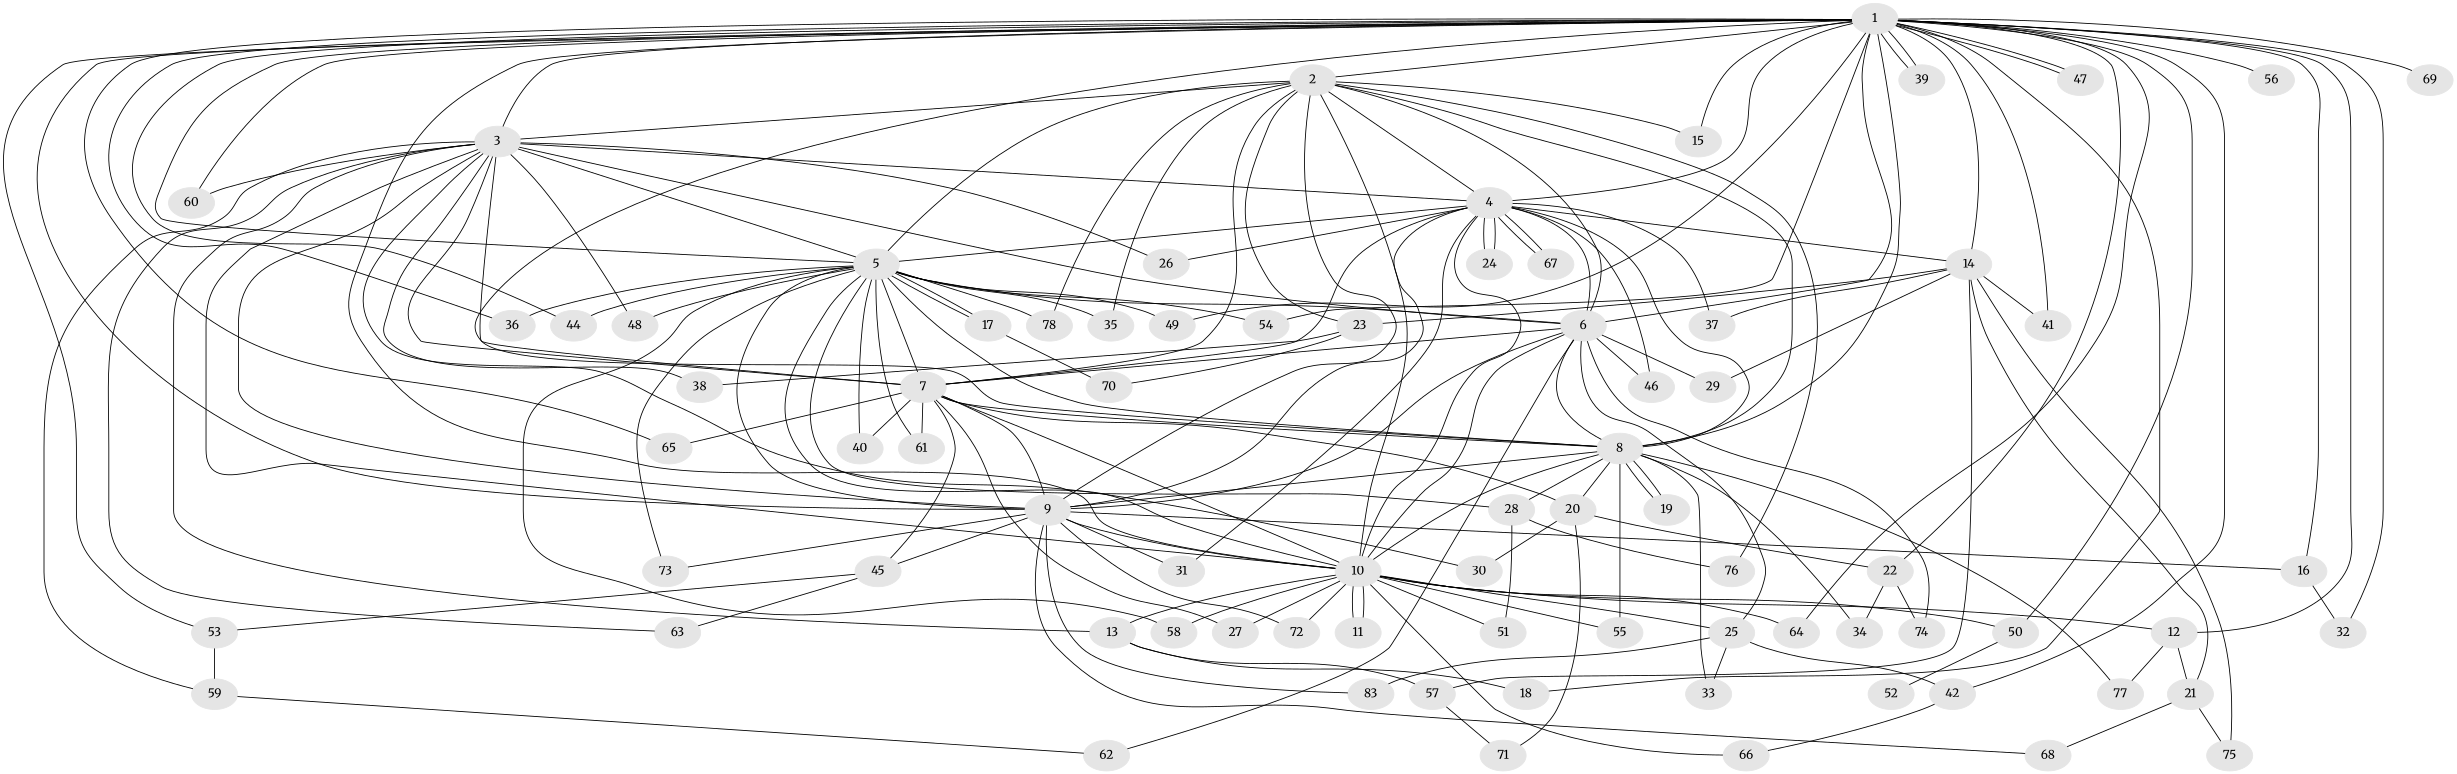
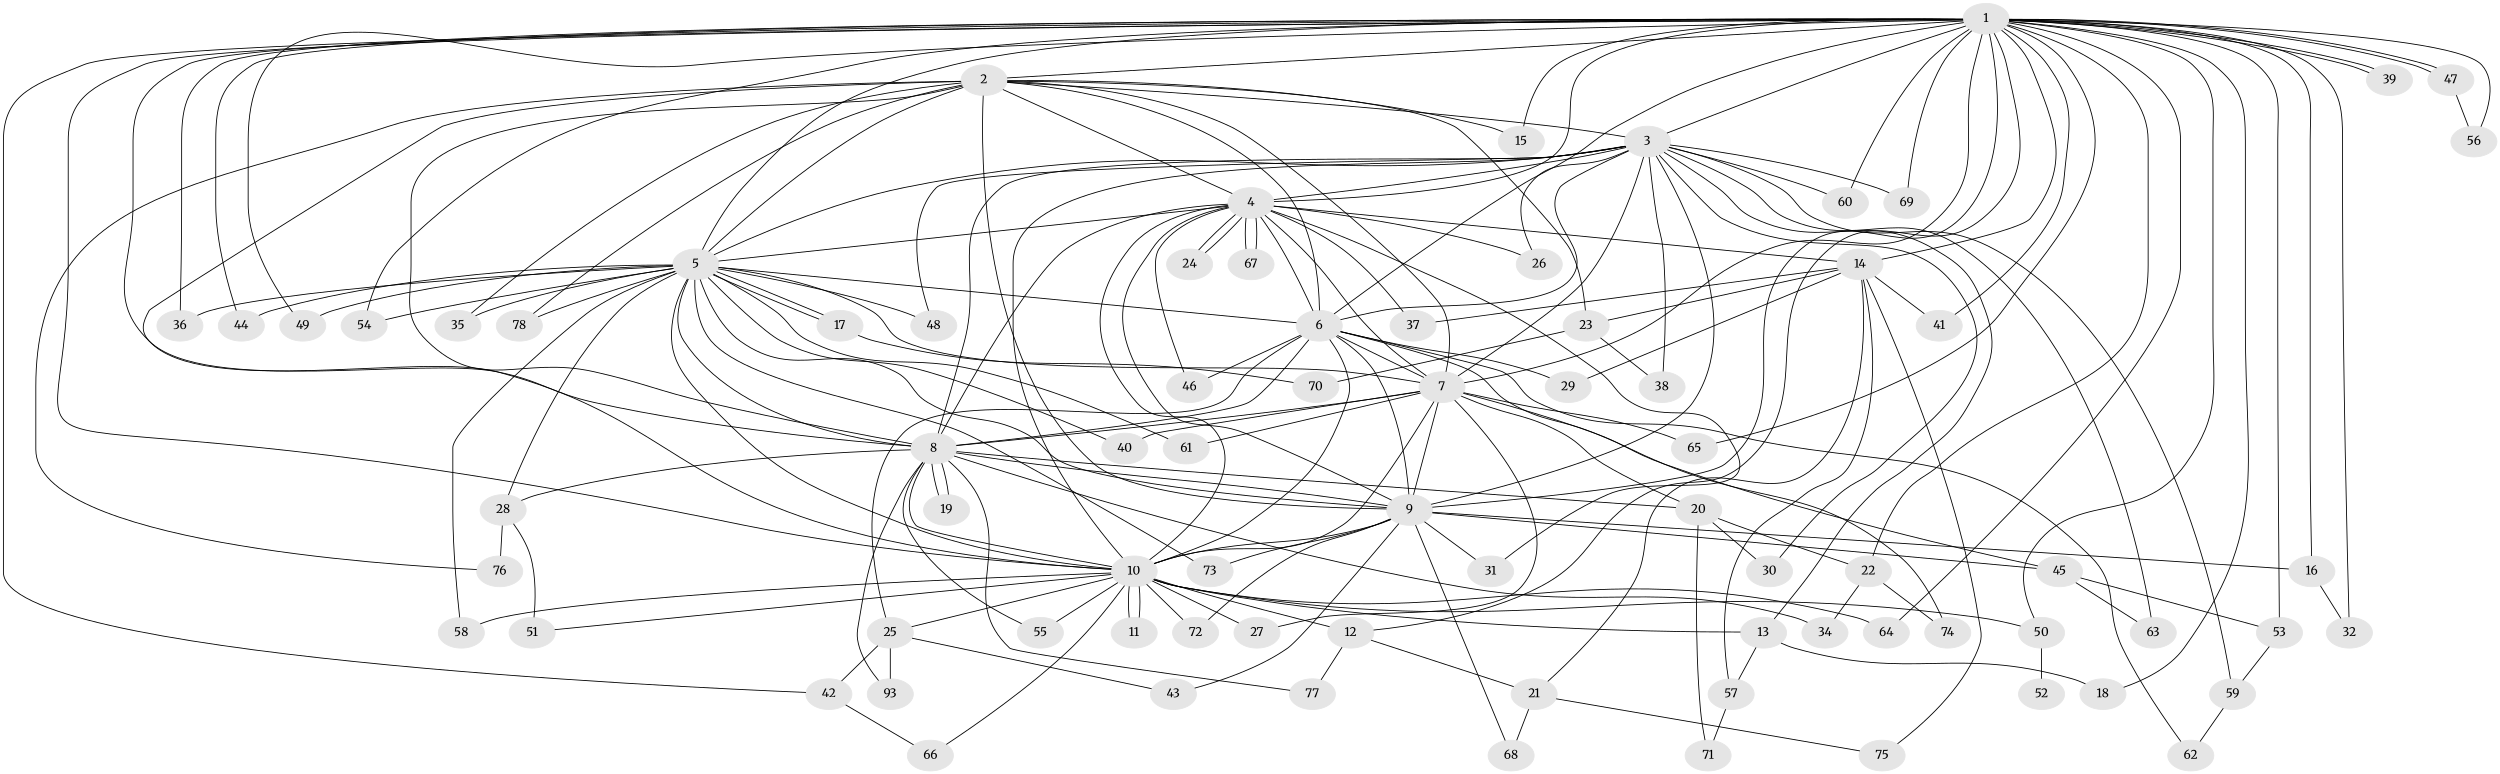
edge "47" -- "56": added
edge "3" -- "69": added
node "83": label "83" -> "43"
node "33": label "33" -> "93"
